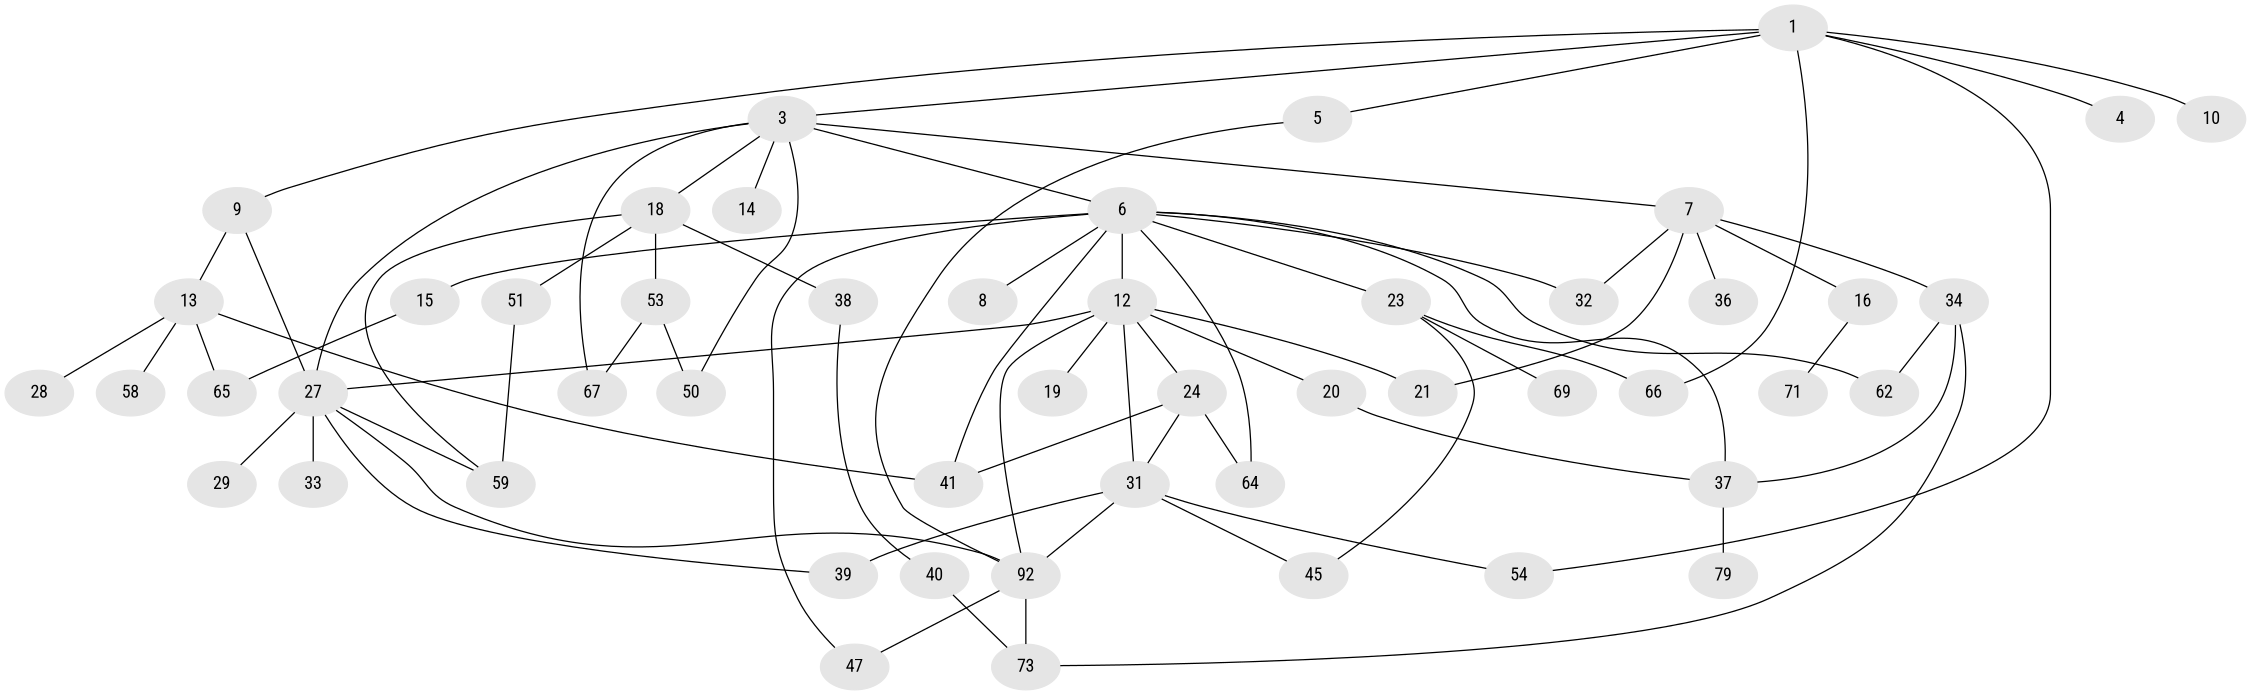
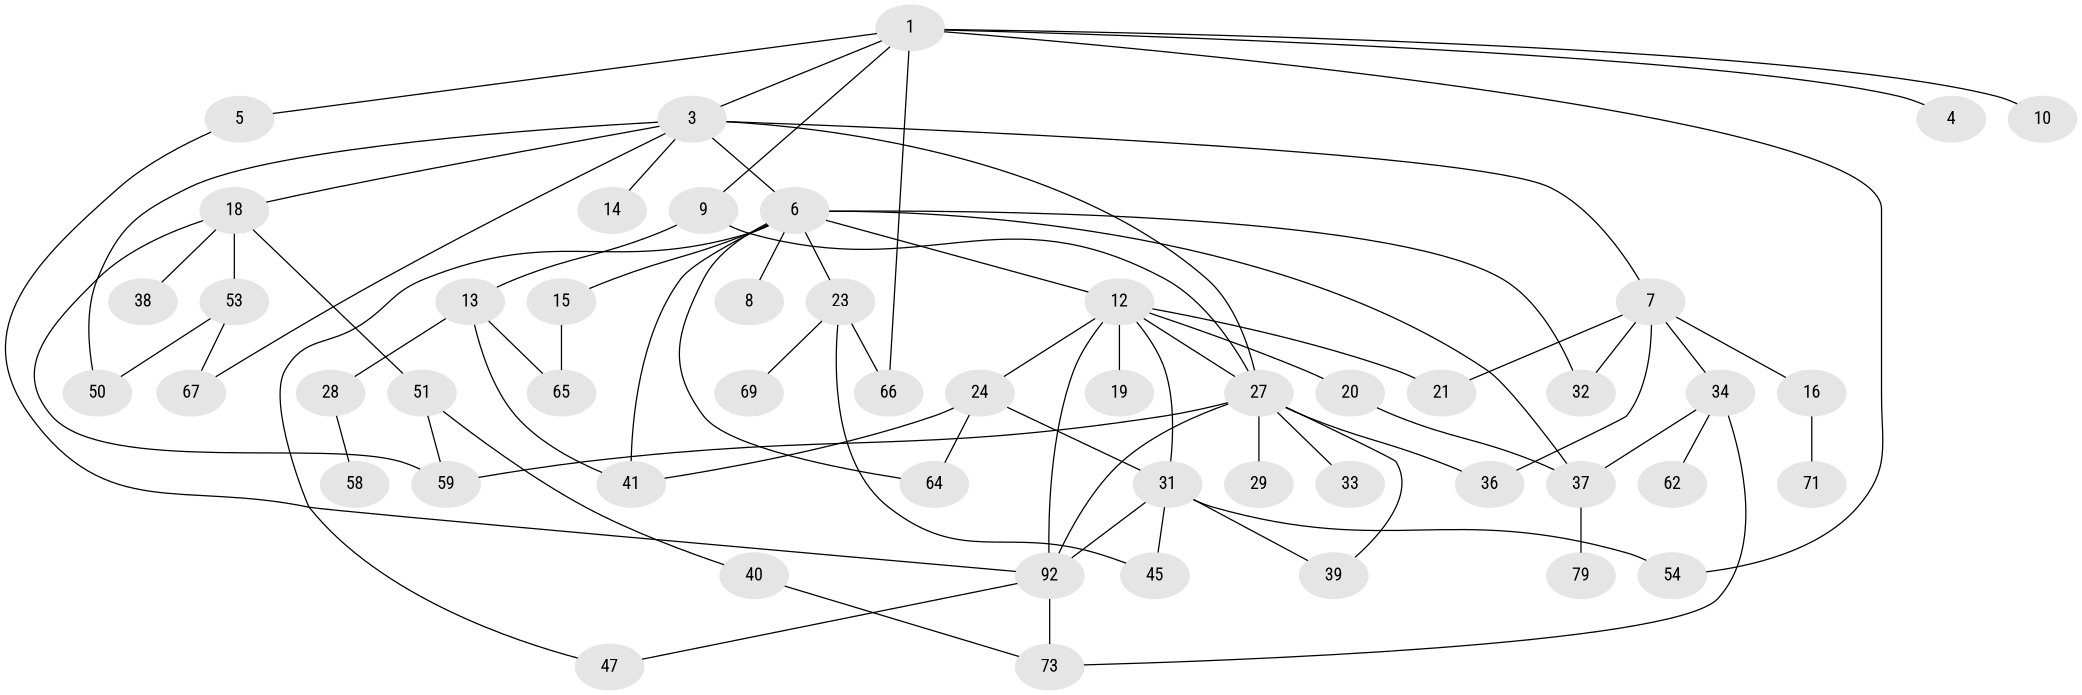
edge "6" -- "62": removed
edge "13" -- "58": now "28" -- "58"
edge "27" -- "36": added
edge "38" -- "40": now "51" -- "40"
